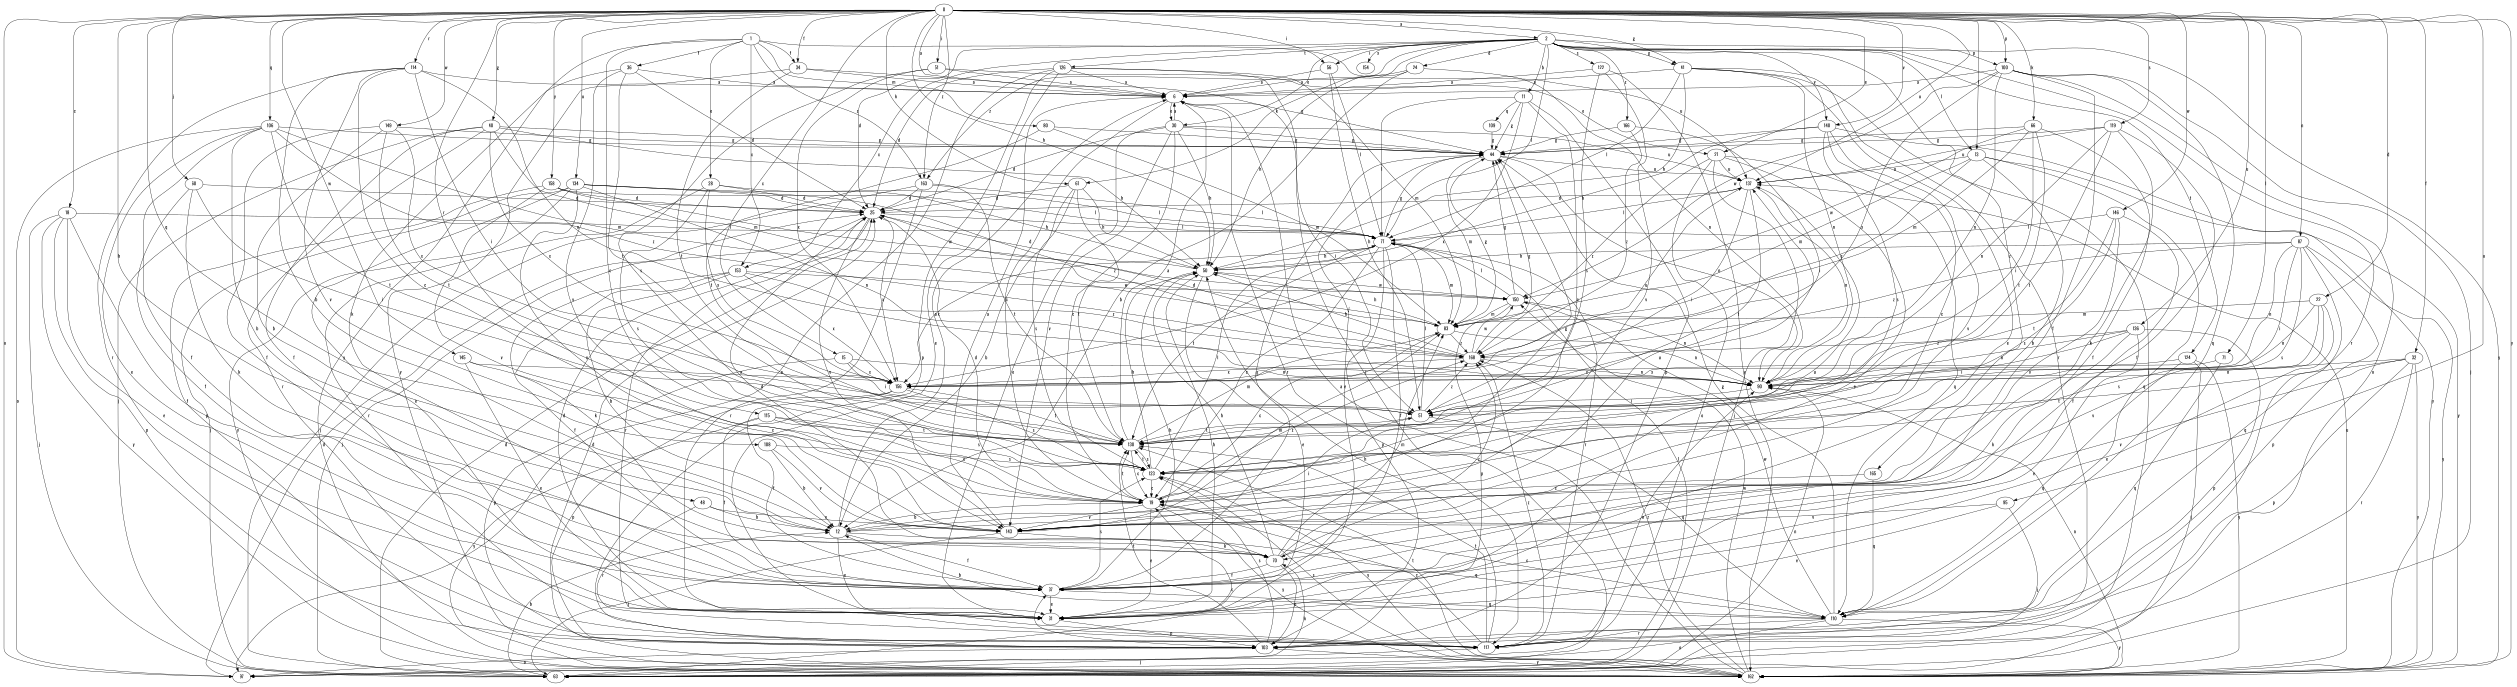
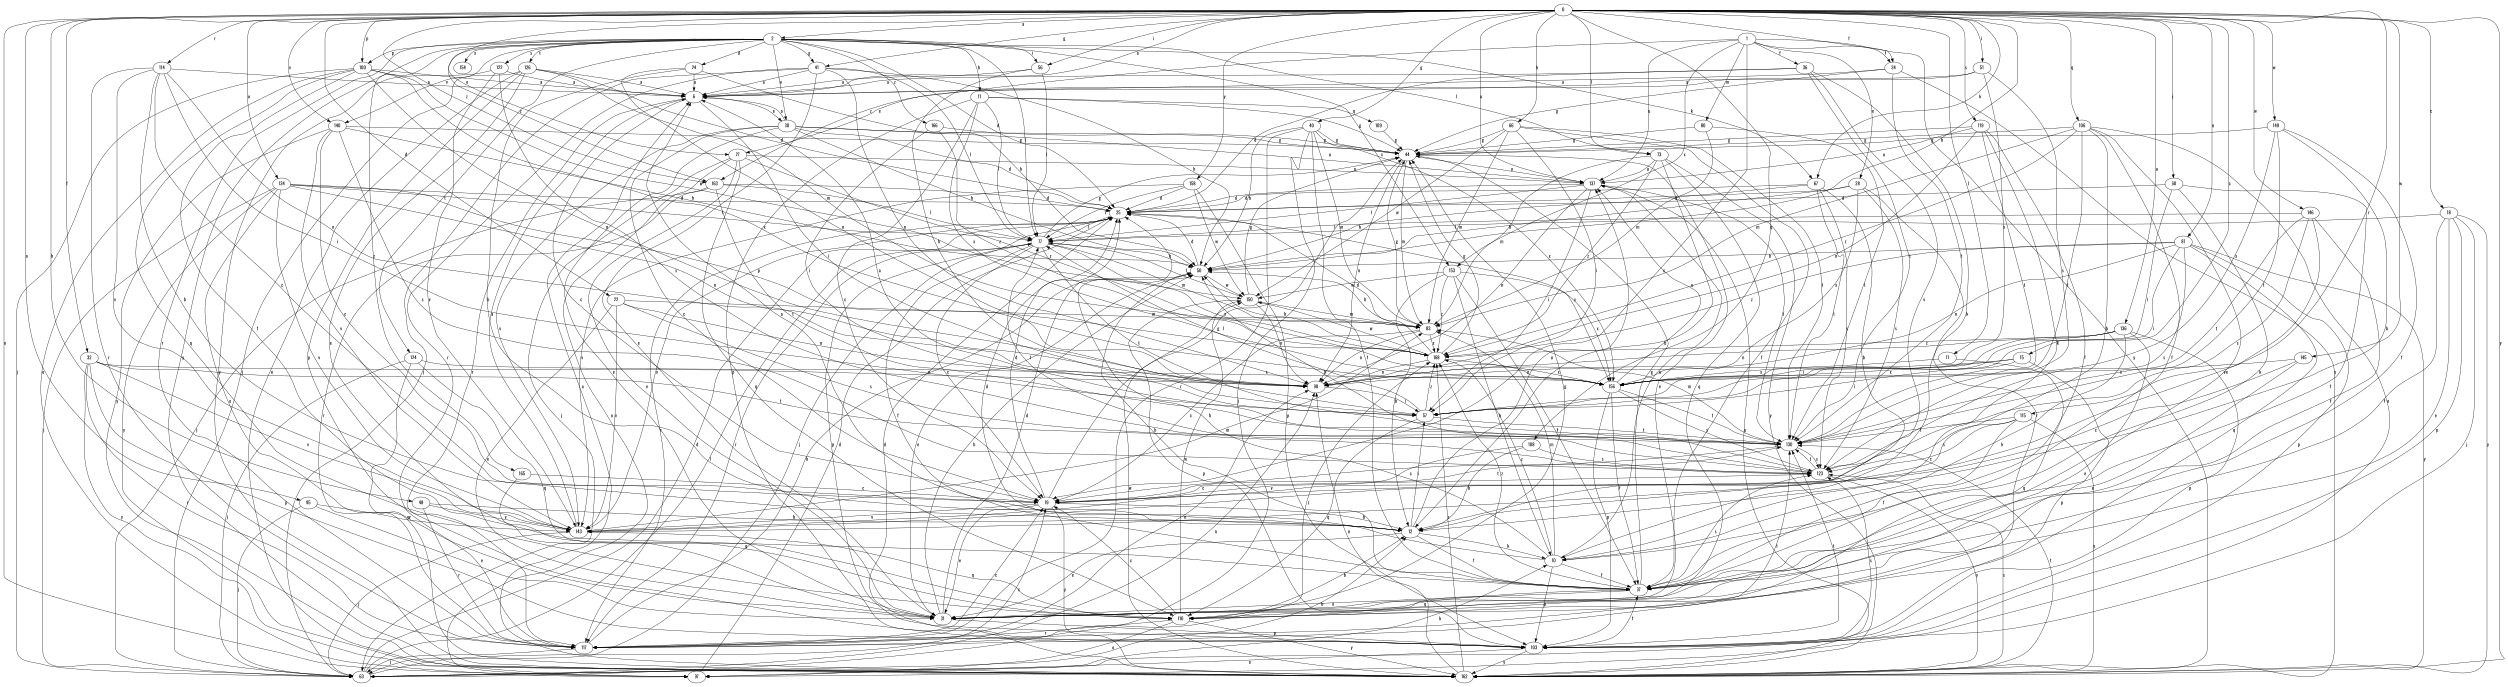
edge "134" -> "168": label "z" -> "p"
edge "19" -> "168": now "37" -> "168"
